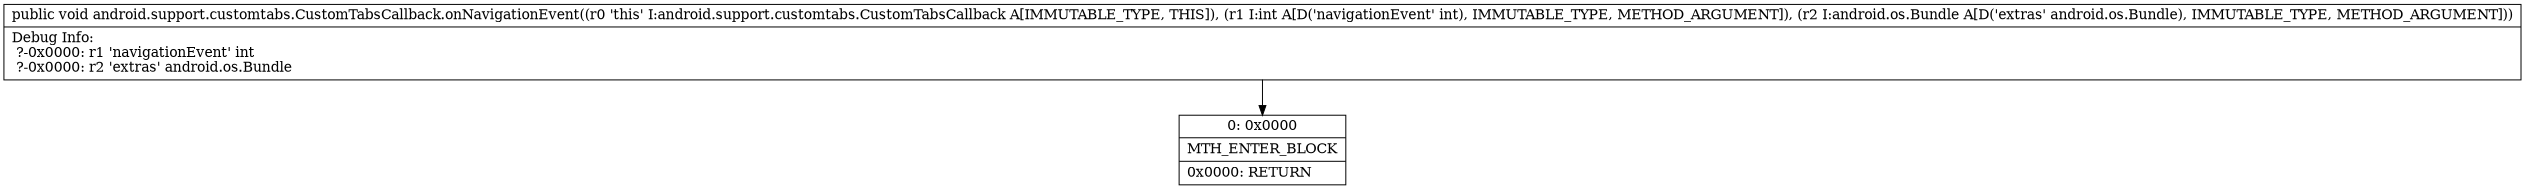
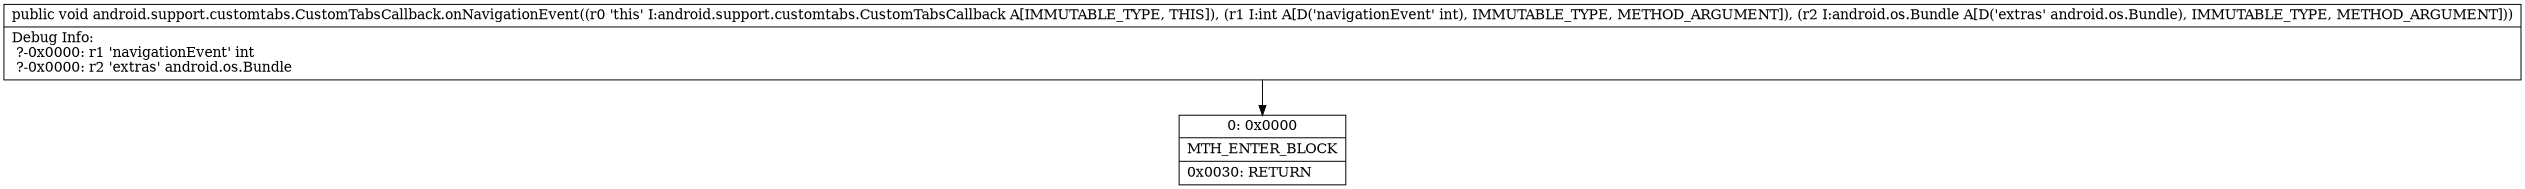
node "0: 0x0000": text "0x0000: RETURN" -> "0x0030: RETURN"
